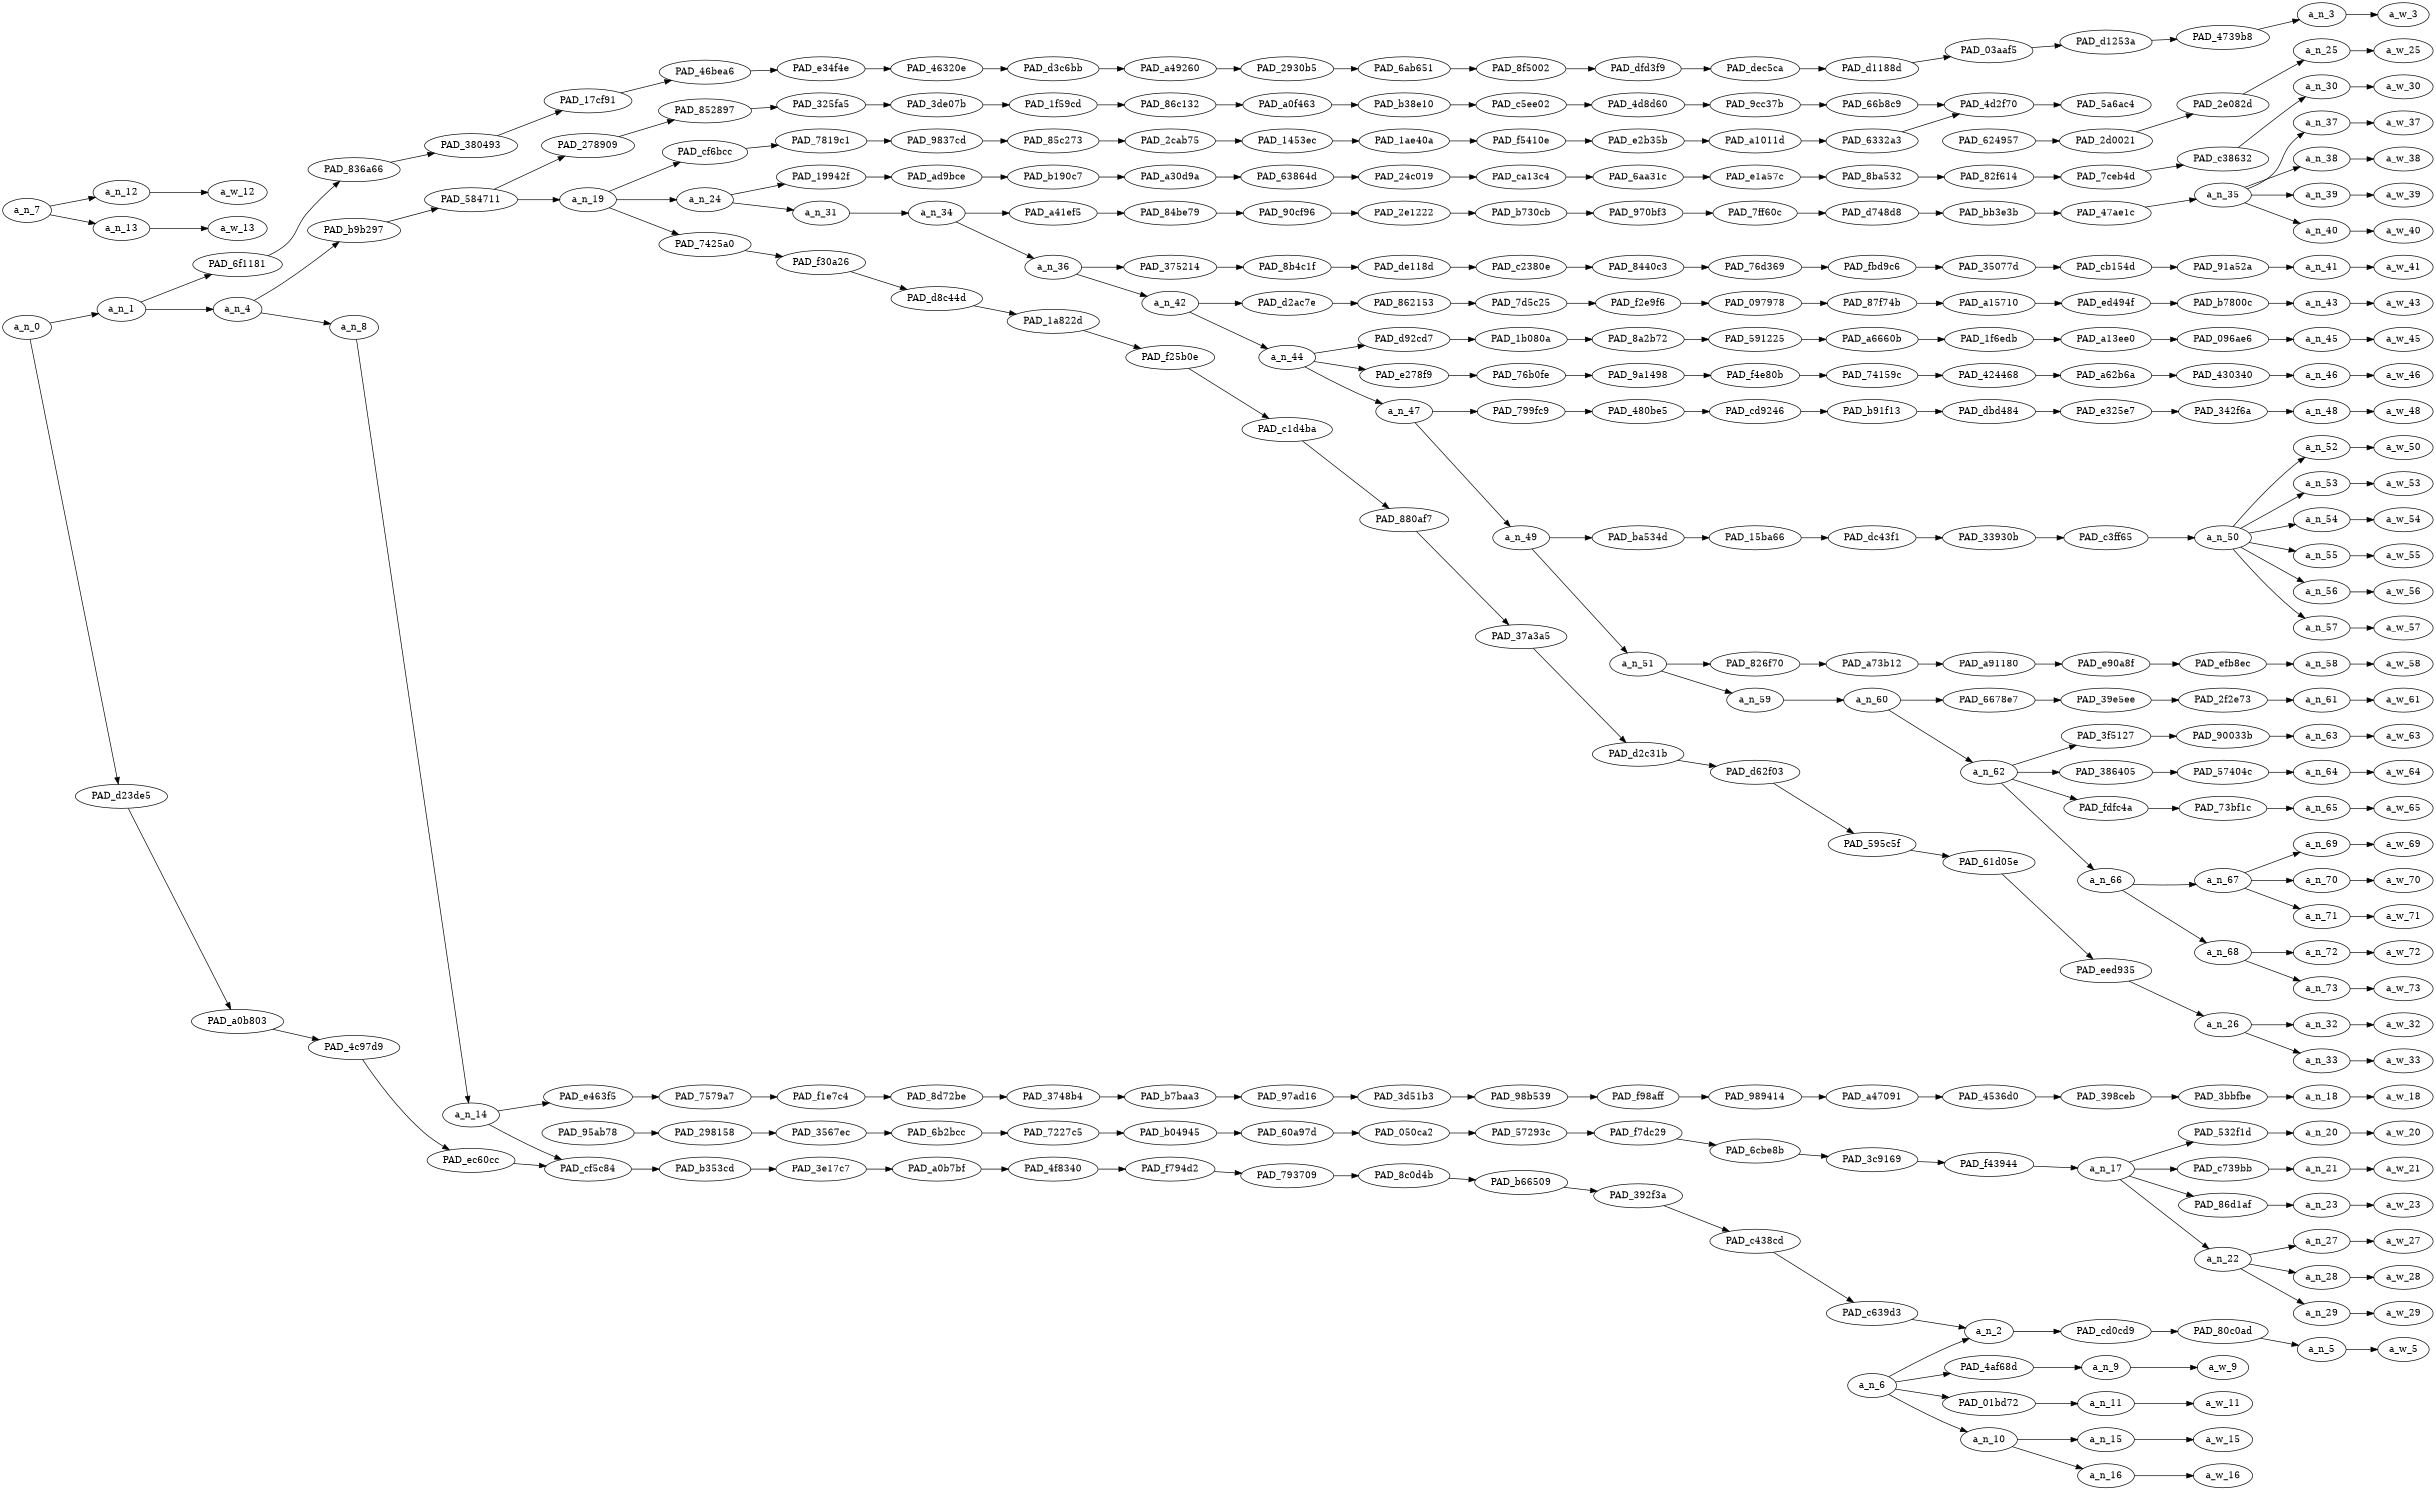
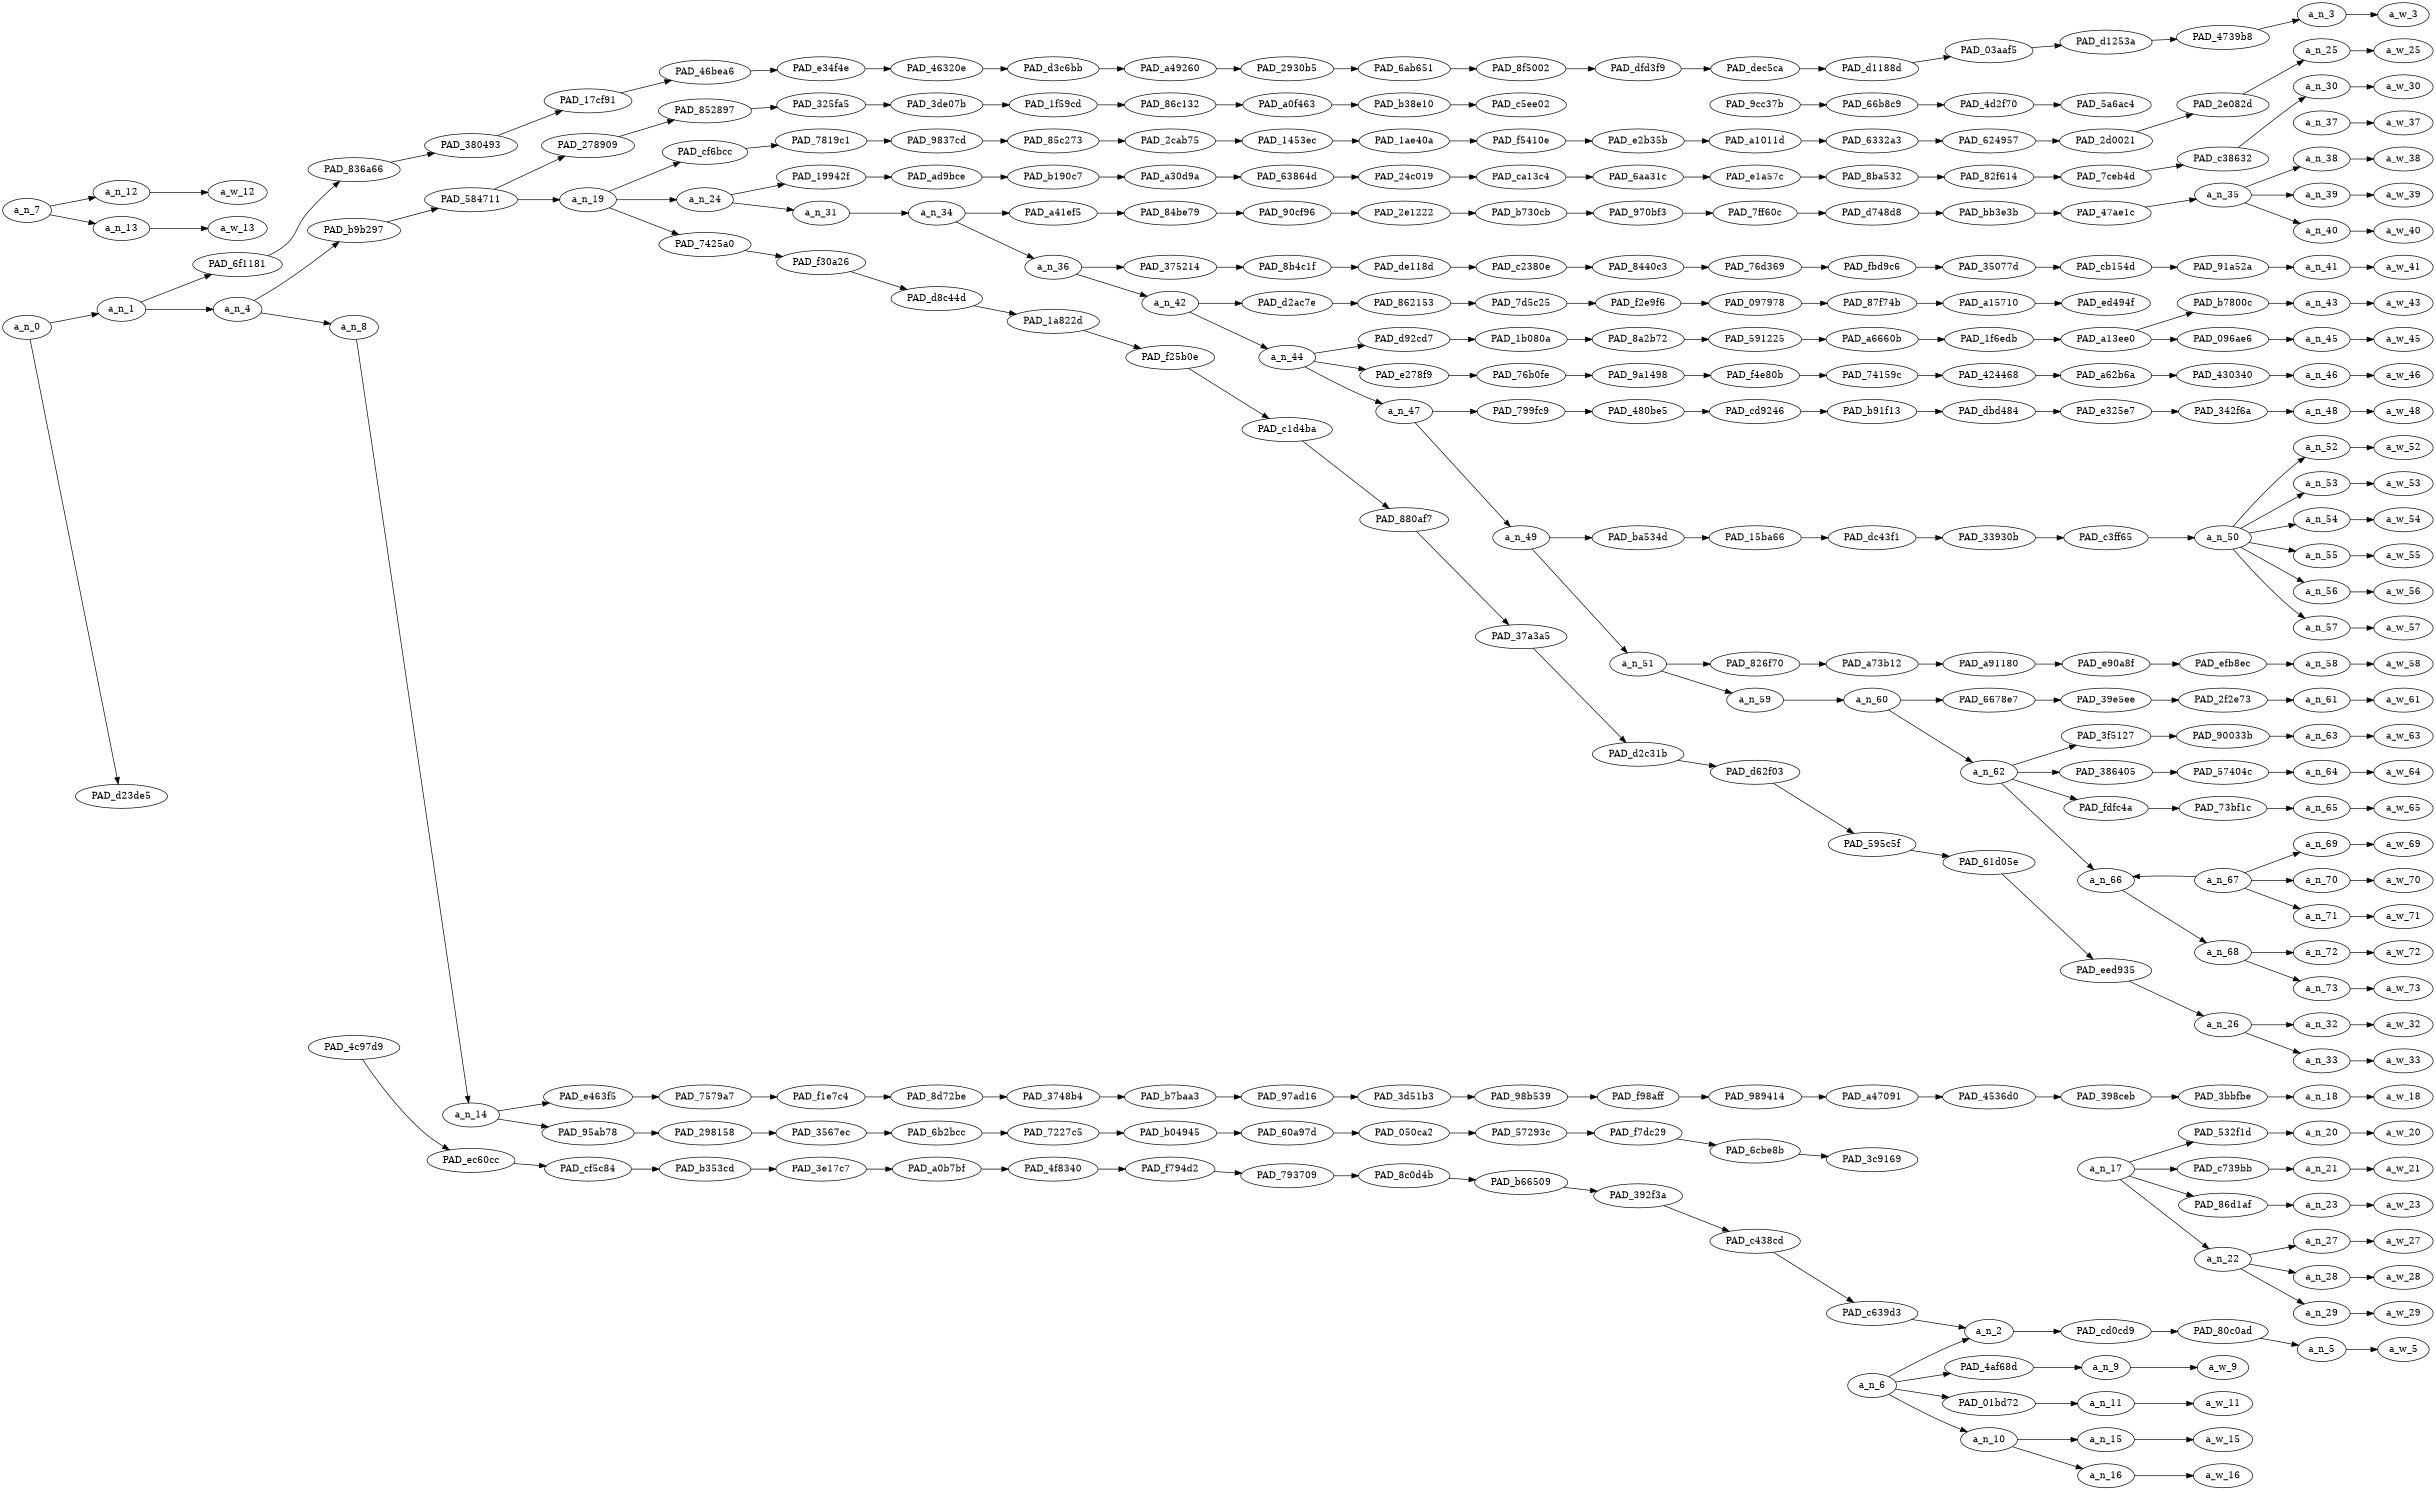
node "PAD_4d8d60": removed
edge "PAD_6332a3" -> "PAD_4d2f70": now "PAD_6332a3" -> "PAD_624957"
edge "a_n_35" -> "a_n_37": removed
edge "PAD_ed494f" -> "PAD_b7800c": now "PAD_a13ee0" -> "PAD_b7800c"
node "a_w_50": label "a_w_50" -> "a_w_52"
edge "a_n_66" -> "a_n_67": reversed
node "PAD_a0b803": removed
edge "a_n_14" -> "PAD_cf5c84": now "a_n_14" -> "PAD_95ab78"
node "PAD_f43944": removed
